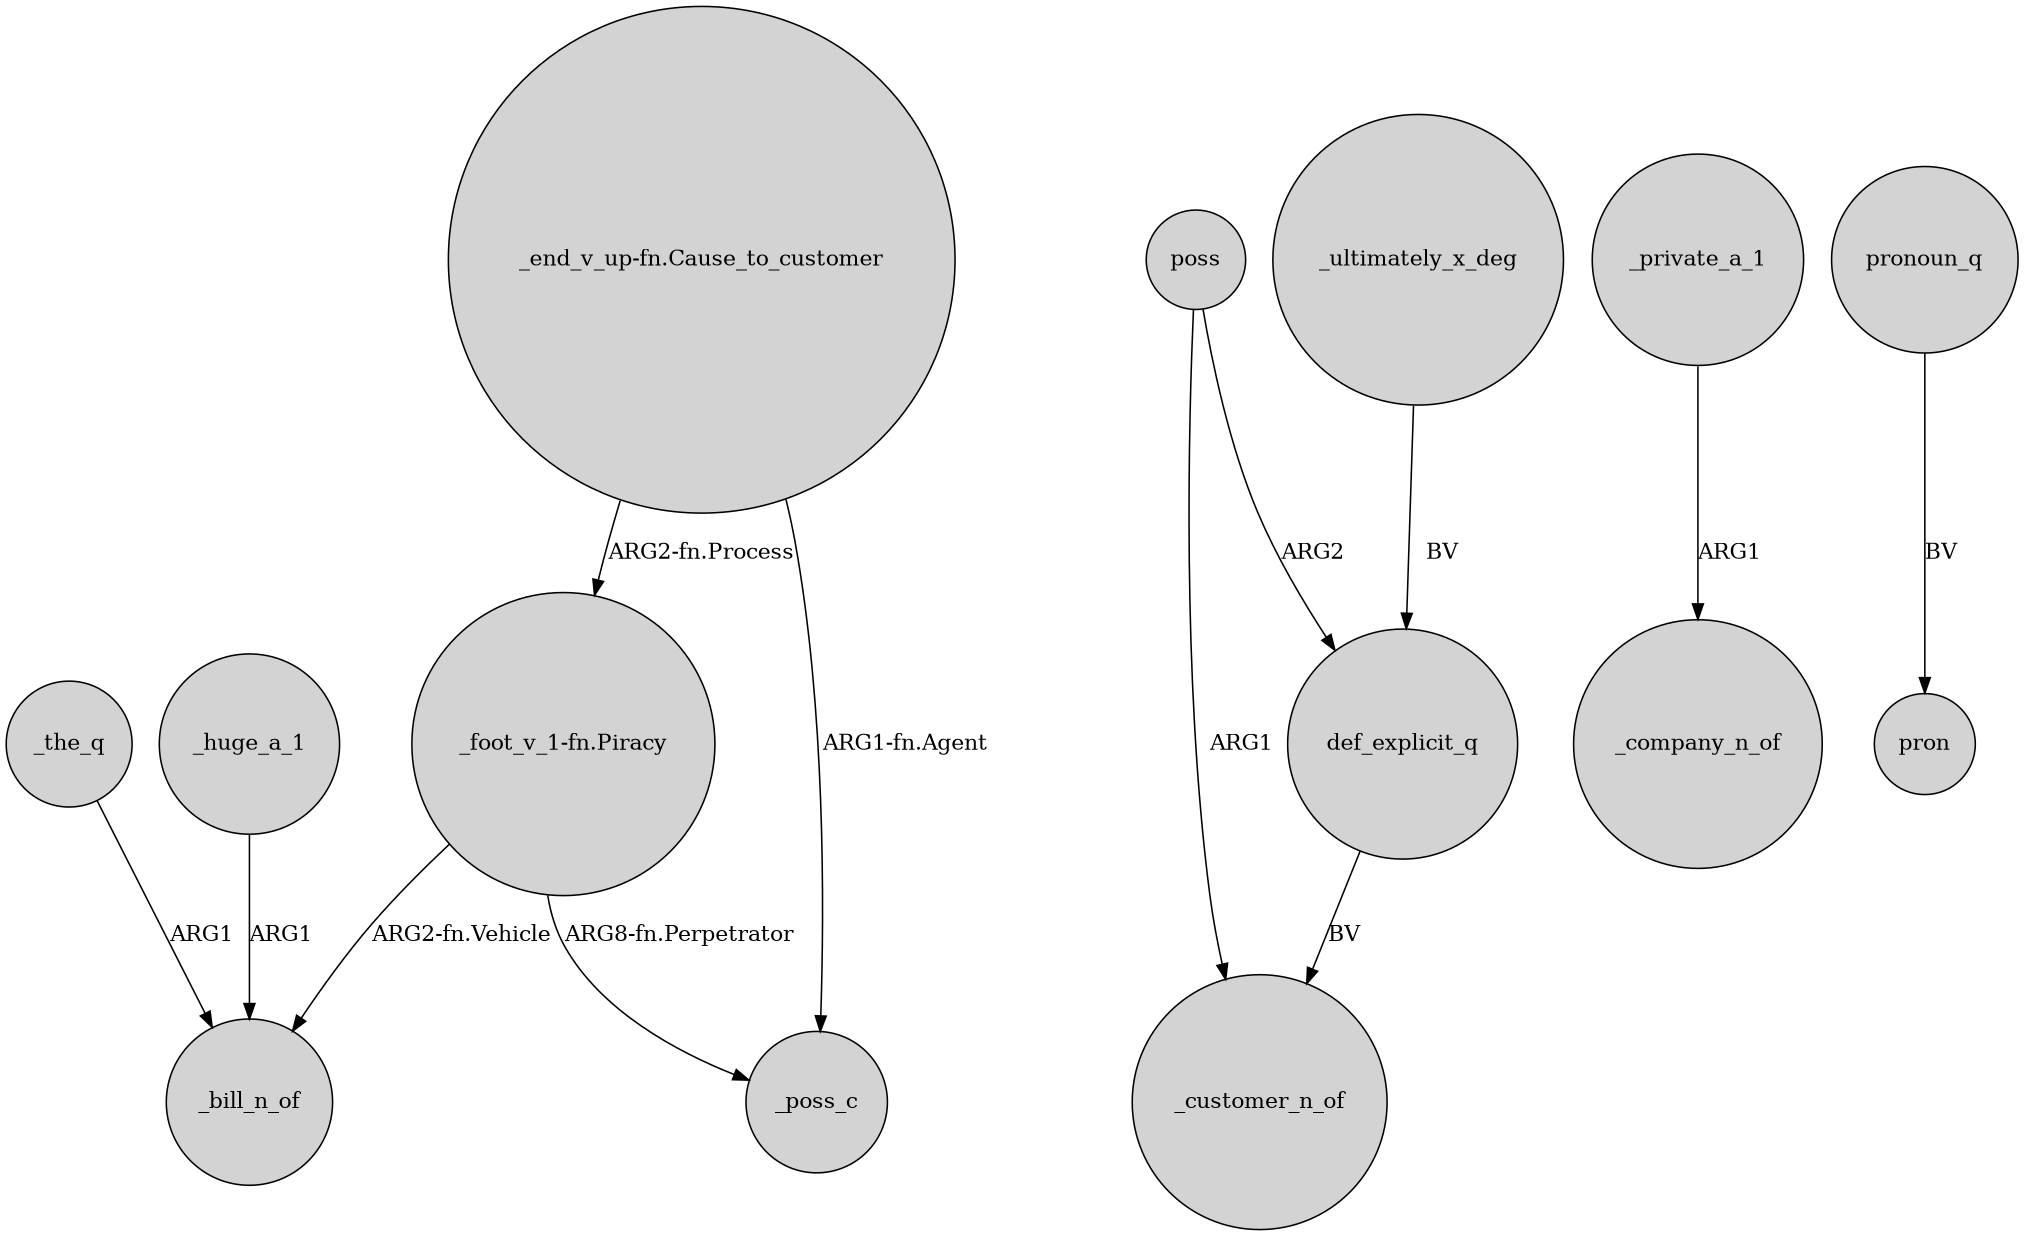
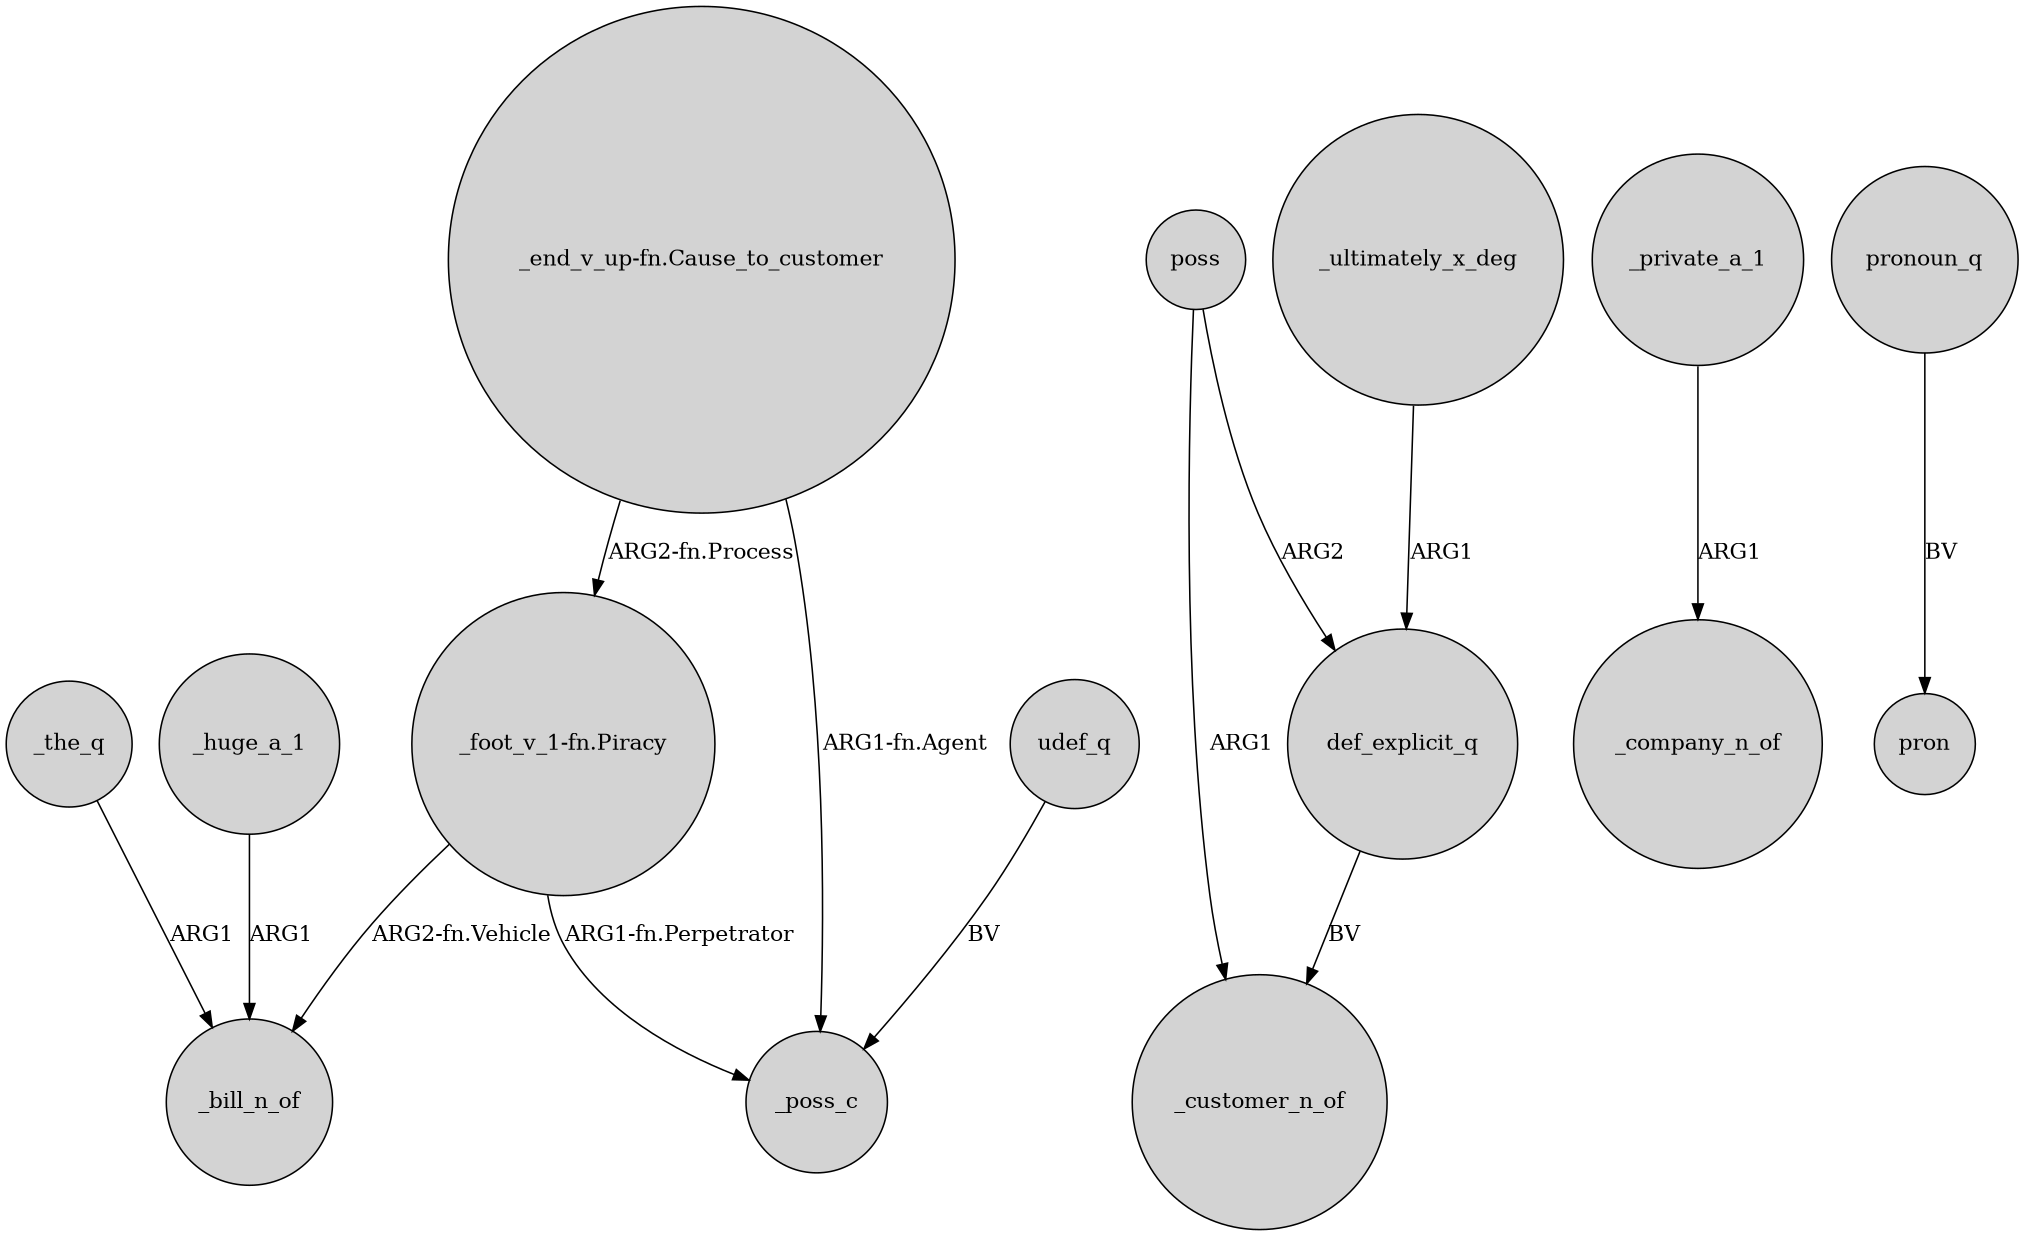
edge "_ultimately_x_deg" -> "def_explicit_q": label "BV" -> "ARG1"
node "udef_q": added
edge "_foot_v_1-fn.Piracy" -> "_poss_c": label "ARG8-fn.Perpetrator" -> "ARG1-fn.Perpetrator"
